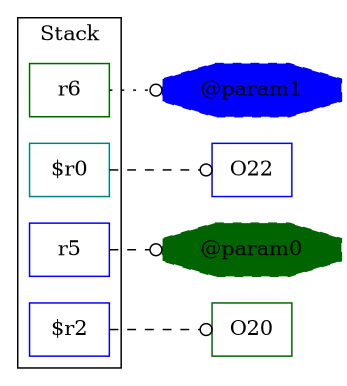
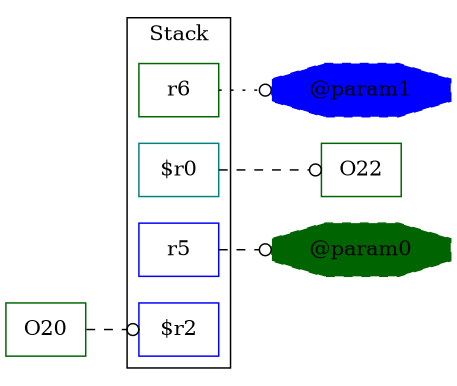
node "O22": color blue -> darkgreen
edge "$r2" -> "O20": reversed
